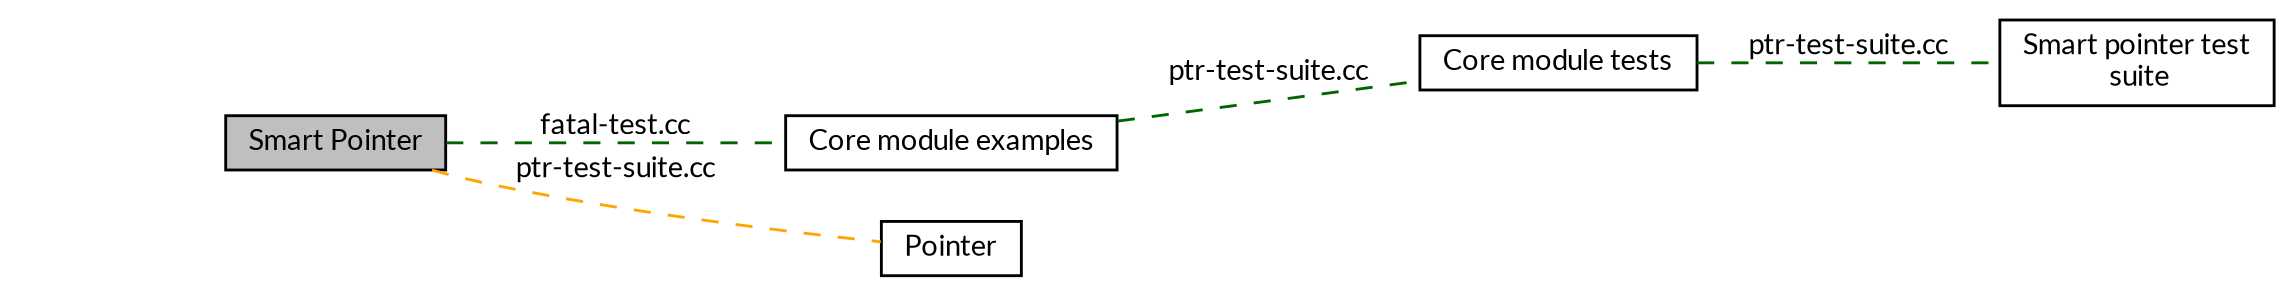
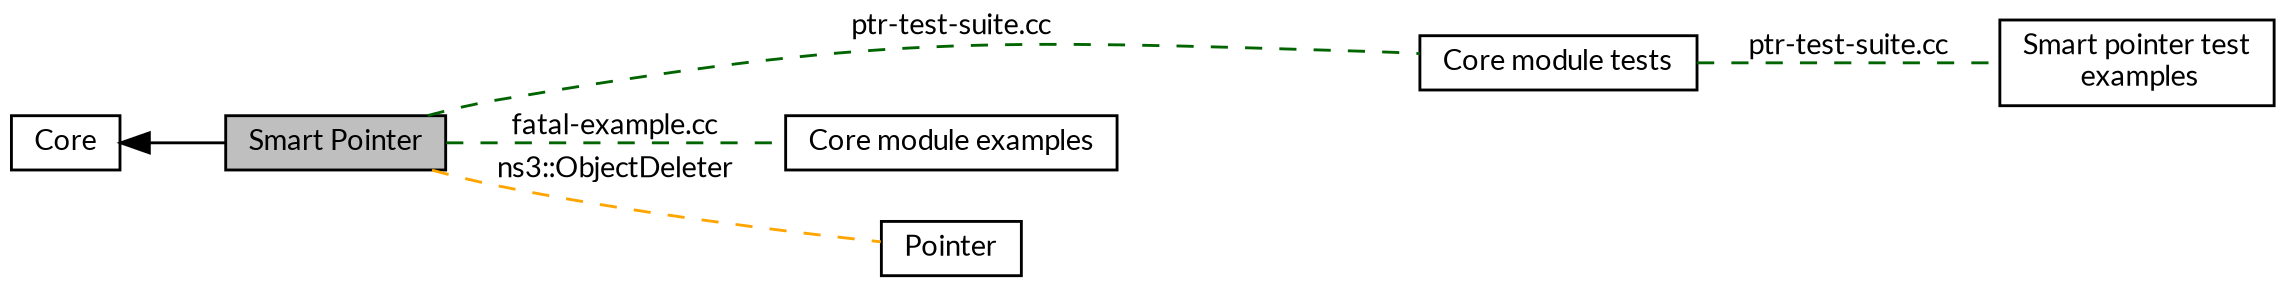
node "Smart pointer test suite": label "Smart pointer test suite" -> "Smart pointer test examples"
edge "Core module tests" -- "Core module examples": now "Core module tests" -- "Smart Pointer"
edge "Smart Pointer" -- "Core module examples": label "fatal-test.cc" -> "fatal-example.cc"
node "Core": added
edge "Smart Pointer" -- "Pointer": label "ptr-test-suite.cc" -> "ns3::ObjectDeleter"
